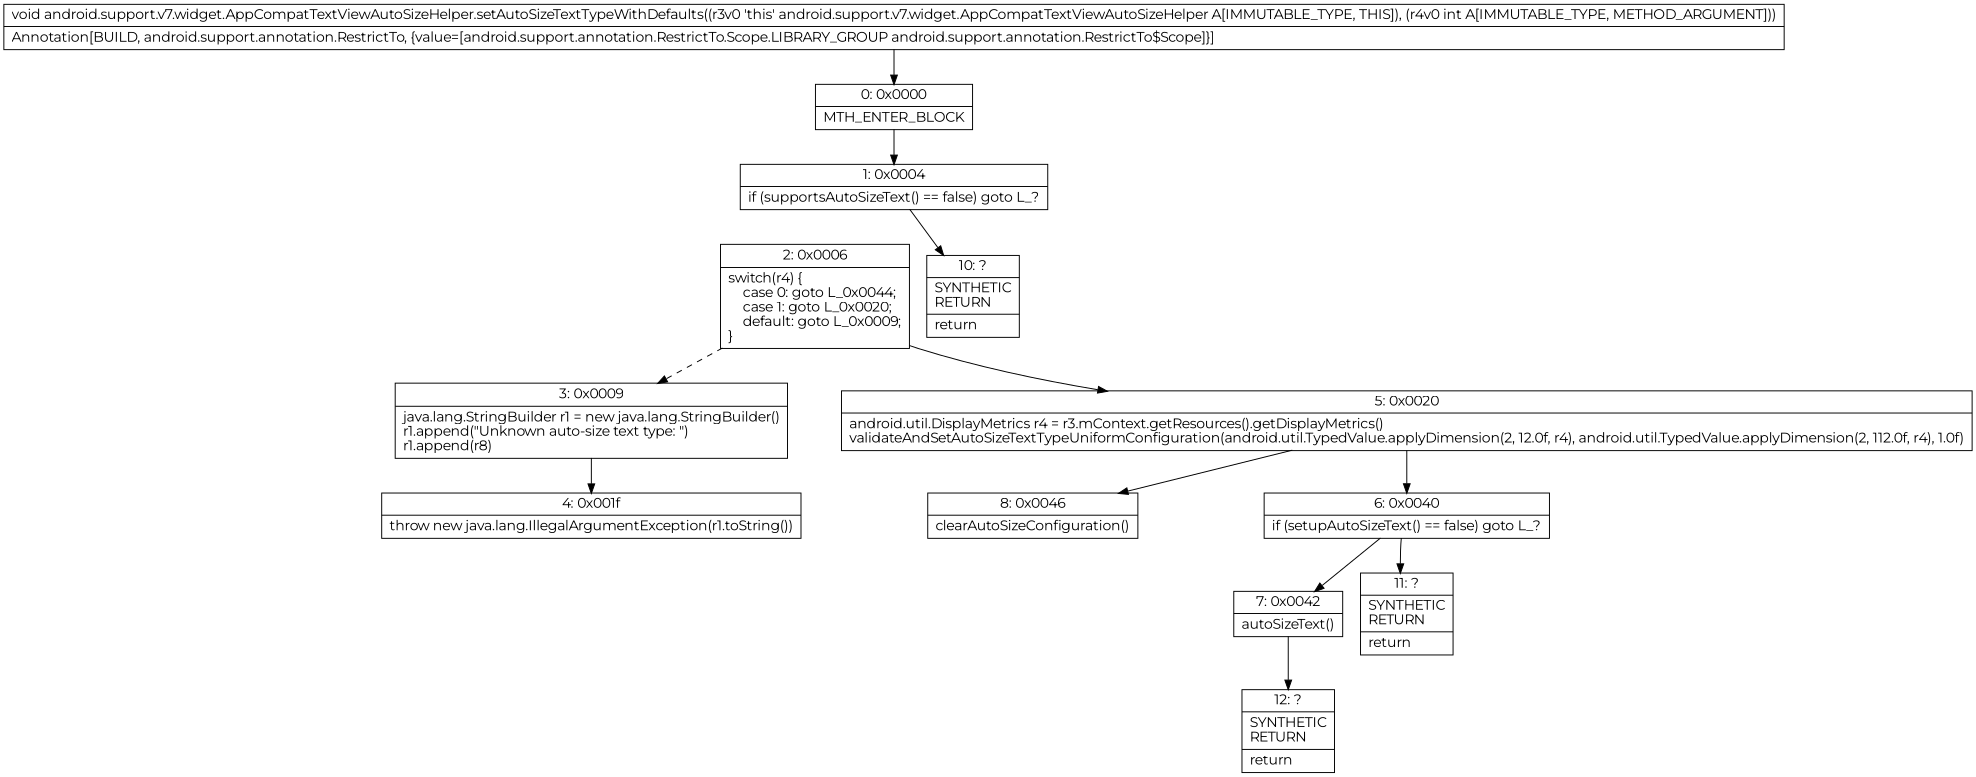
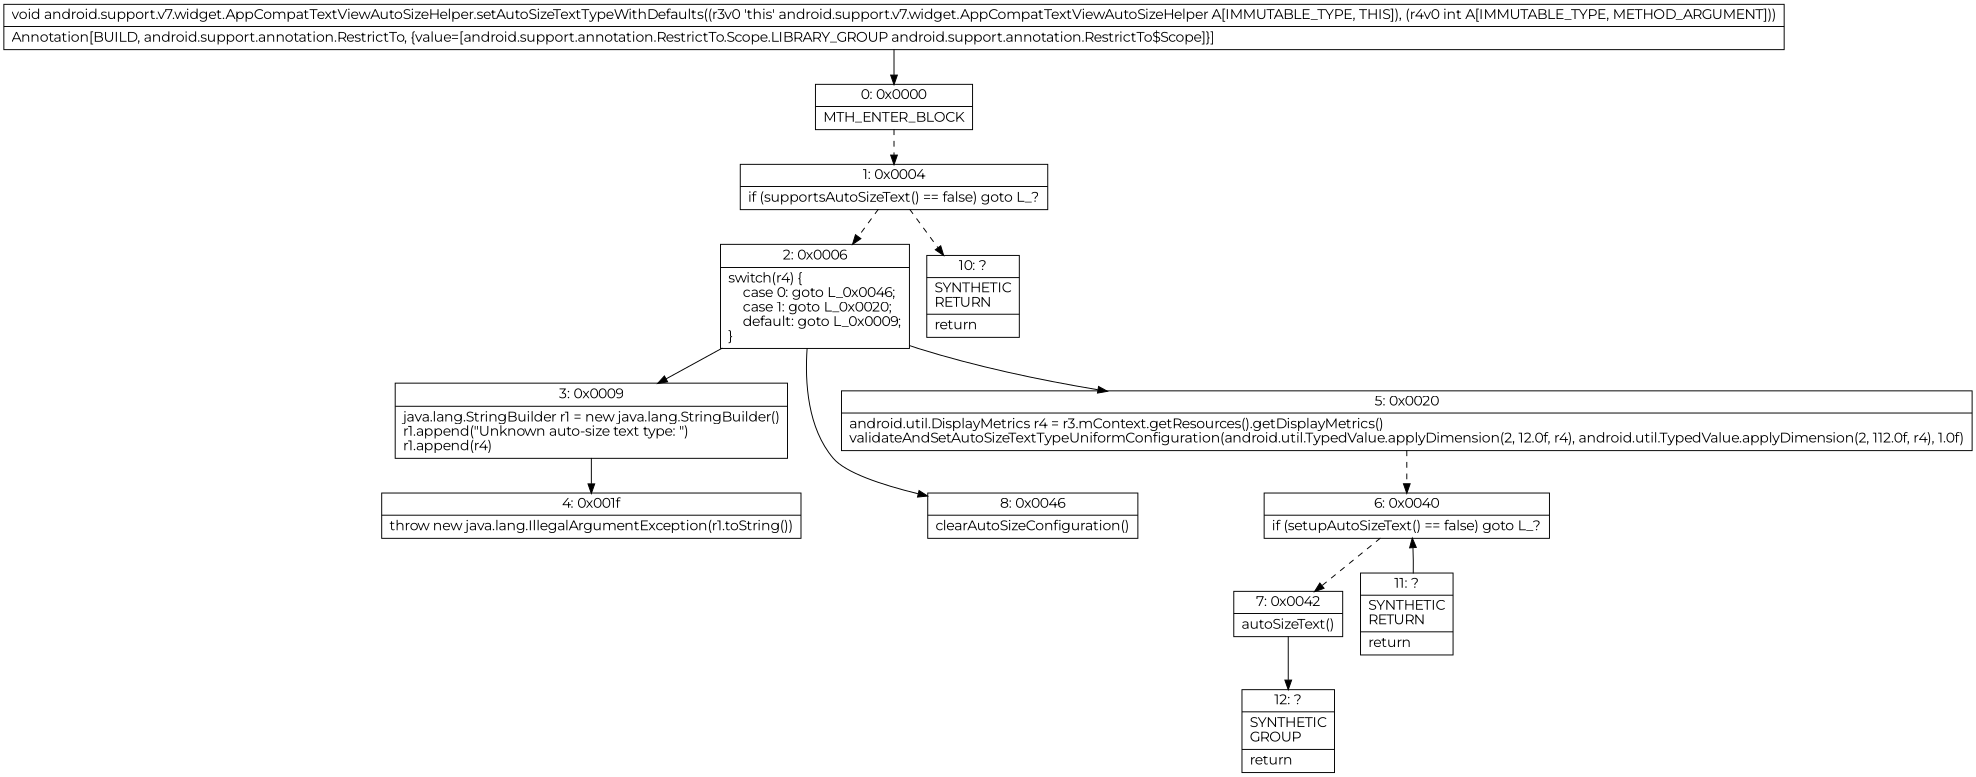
edge "0: 0x0000" -> "1: 0x0004": style solid -> dashed
edge "1: 0x0004" -> "2: 0x0006": added
edge "1: 0x0004" -> "10: ?": style solid -> dashed
node "2: 0x0006": text "case 0: goto L_0x0044;" -> "case 0: goto L_0x0046;"
edge "2: 0x0006" -> "3: 0x0009": style dashed -> solid
node "3: 0x0009": text "r1.append(r8)" -> "r1.append(r4)"
edge "5: 0x0020" -> "6: 0x0040": style solid -> dashed
edge "5: 0x0020" -> "8: 0x0046": now "2: 0x0006" -> "8: 0x0046"
edge "6: 0x0040" -> "11: ?": reversed
edge "6: 0x0040" -> "7: 0x0042": style solid -> dashed
node "12: ?": text "RETURN" -> "GROUP"
